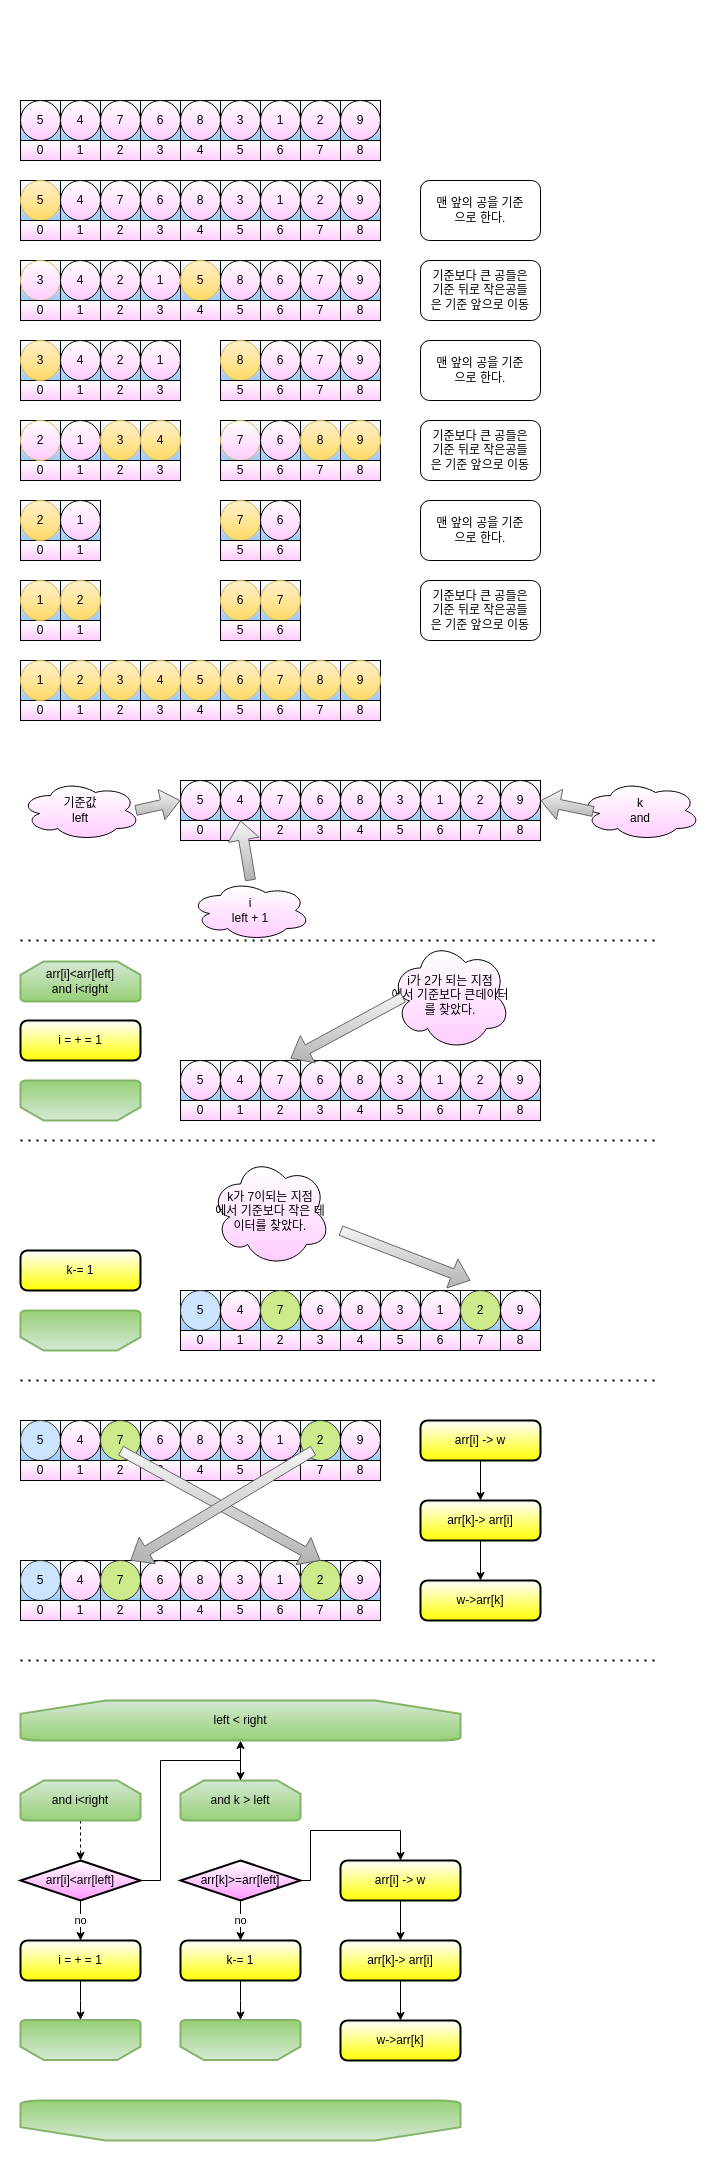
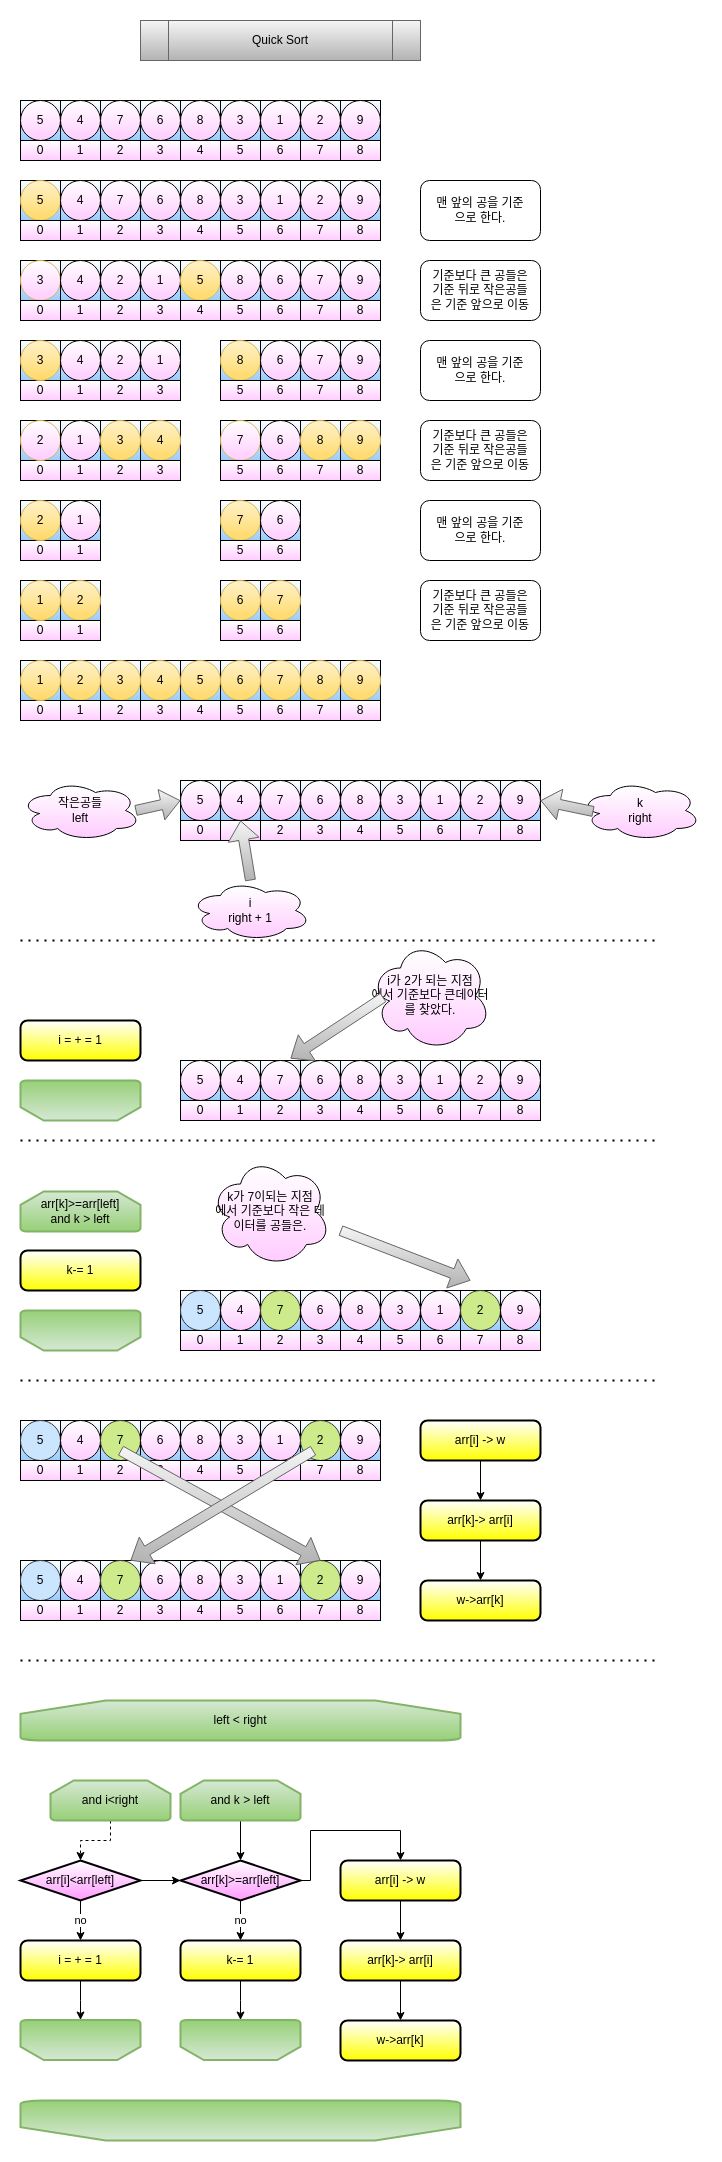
node "Quick Sort": added
node "기준값 left": label "기준값 left" -> "작은공들 left"
node "k and": label "k and" -> "k right"
node "i left + 1": label "i left + 1" -> "i right + 1"
node "arr[i]<arr[left] and i<right": removed
node "i가 2가 되는 지점 에서 기준보다 큰데이터를 찾았다.": moved (451, 996) -> (431, 996)
node "arr[k]>=arr[left] and k > left": added
node "k가 7이되는 지점 에서 기준보다 작은 데이터를 찾았다.": label "k가 7이되는 지점 에서 기준보다 작은 데이터를 찾았다." -> "k가 7이되는 지점 에서 기준보다 작은 데이터를 공들은."
edge "and k > left" -> "left < right": now "and k > left" -> "arr[k]>=arr[left]"
edge "arr[i]<arr[left]" -> "and k > left": now "arr[i]<arr[left]" -> "arr[k]>=arr[left]"
node "and i<right": moved (81, 1801) -> (111, 1801)
